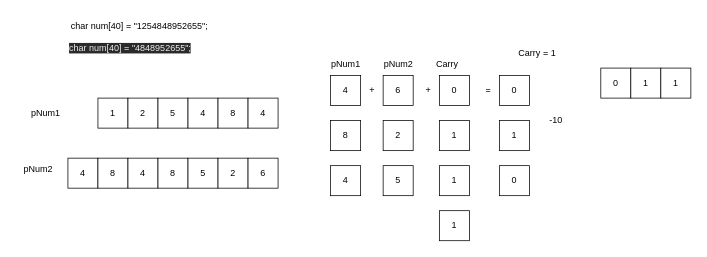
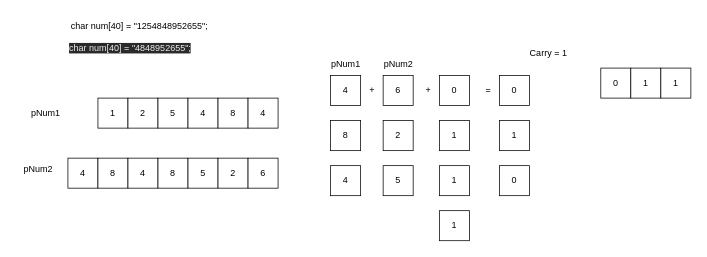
node "Carry = 1": moved (537, 53) -> (548, 53)
node "Carry": removed
node "-10": removed
